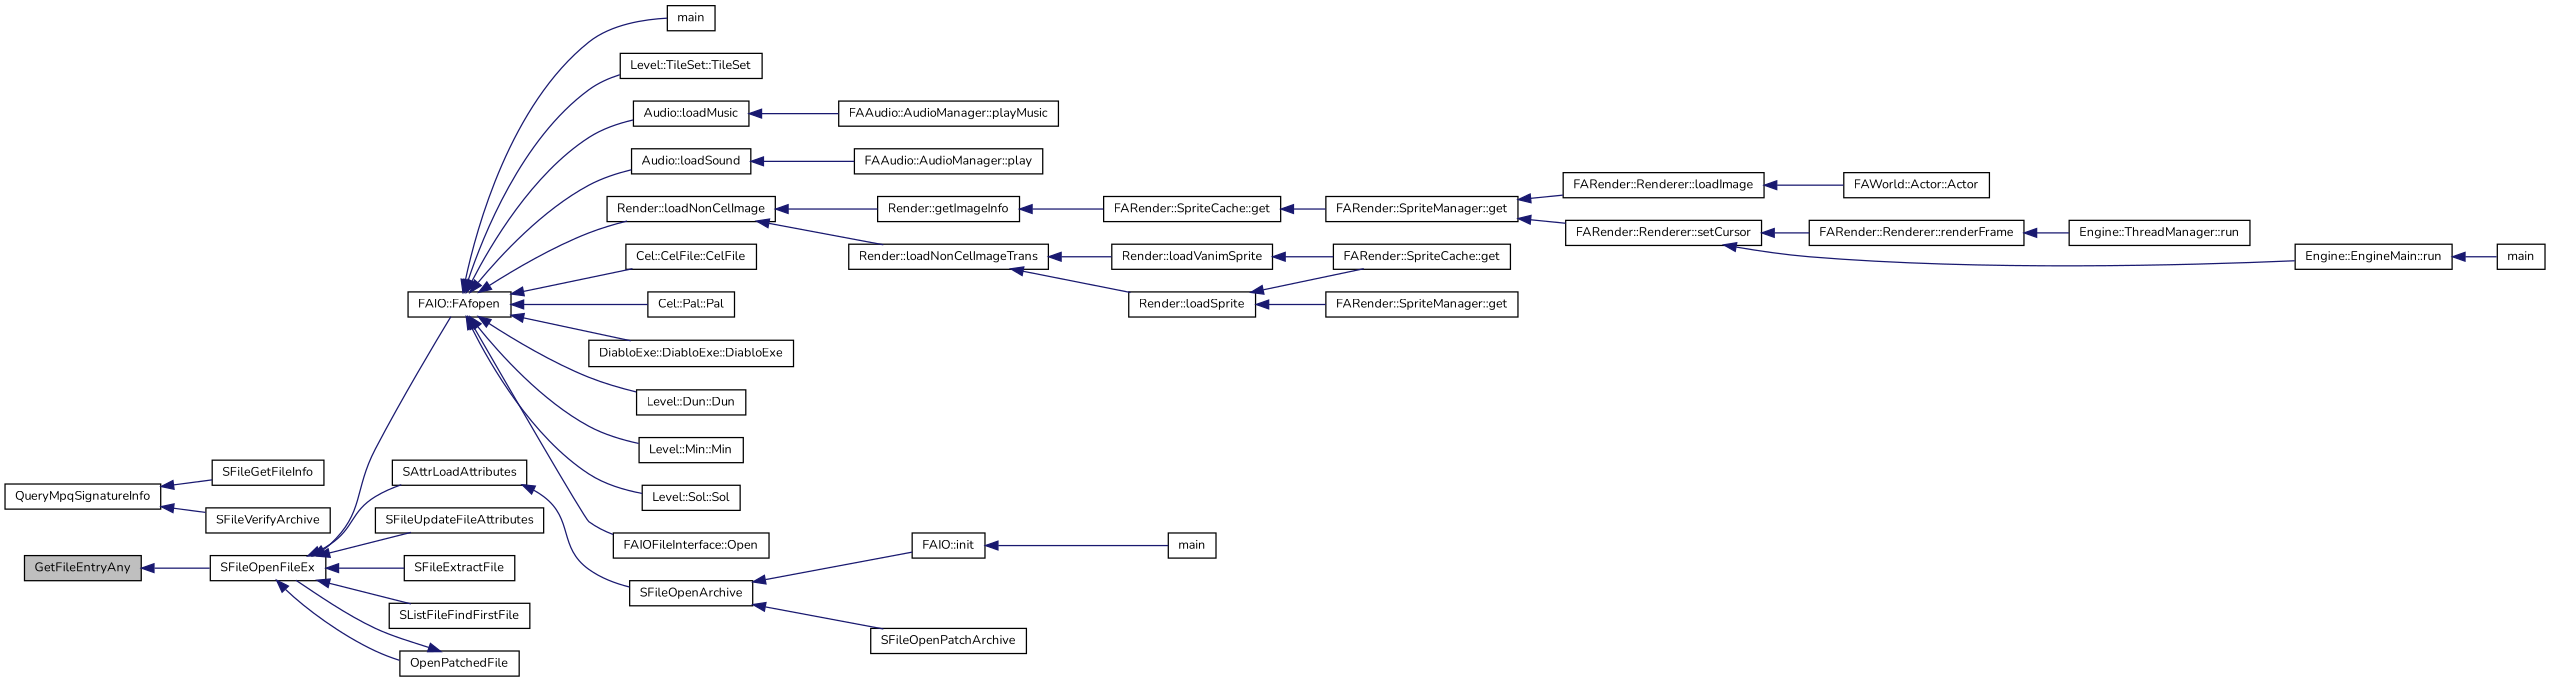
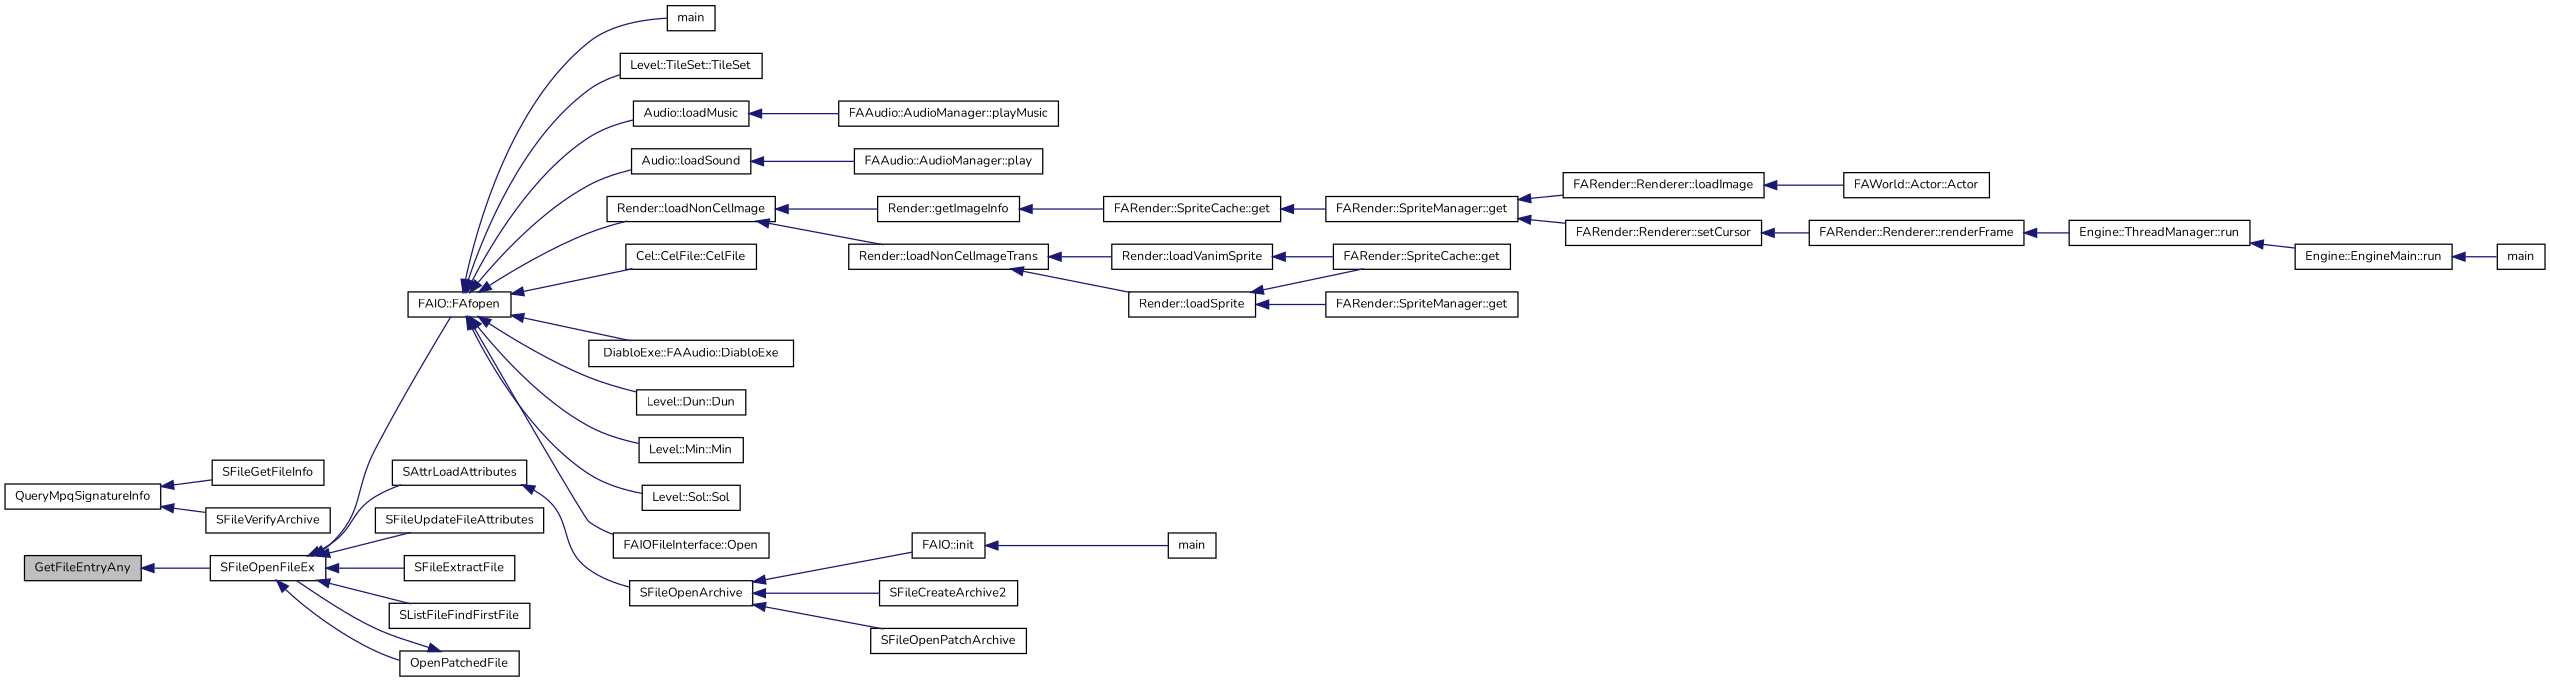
edge "Engine::EngineMain::run" -> "FARender::Renderer::setCursor": now "Engine::EngineMain::run" -> "Engine::ThreadManager::run"
node "Cel::Pal::Pal": removed
node "DiabloExe::DiabloExe::DiabloExe": label "DiabloExe::DiabloExe::DiabloExe" -> "DiabloExe::FAAudio::DiabloExe"
node "SFileCreateArchive2": added
